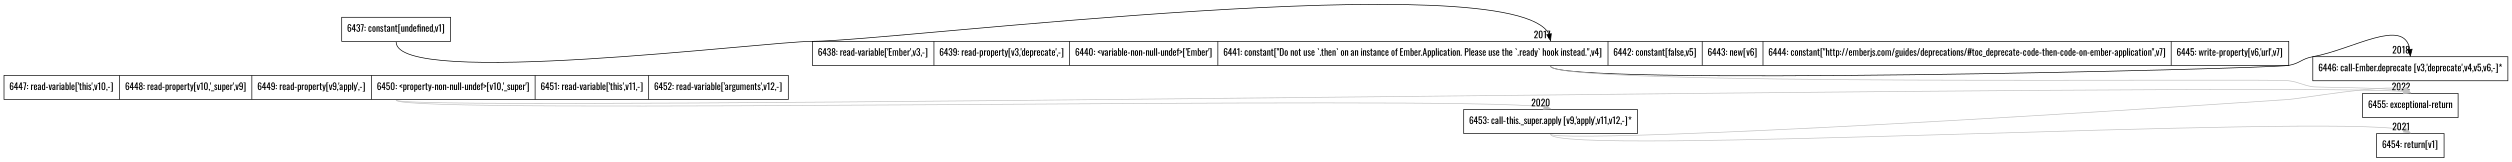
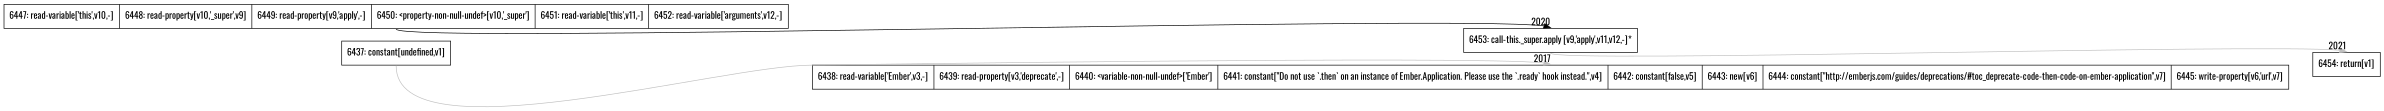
edge "6437: constant[undefined,v1]" -> "6438: read-variable['Ember',v3,-]": color black -> gray
node "6446: call-Ember.deprecate [v3,'deprecate',v4,v5,v6,-]*": removed
edge "6447: read-variable['this',v10,-]" -> "6453: call-this._super.apply [v9,'apply',v11,v12,-]*": color gray -> black
node "6455: exceptional-return": removed
